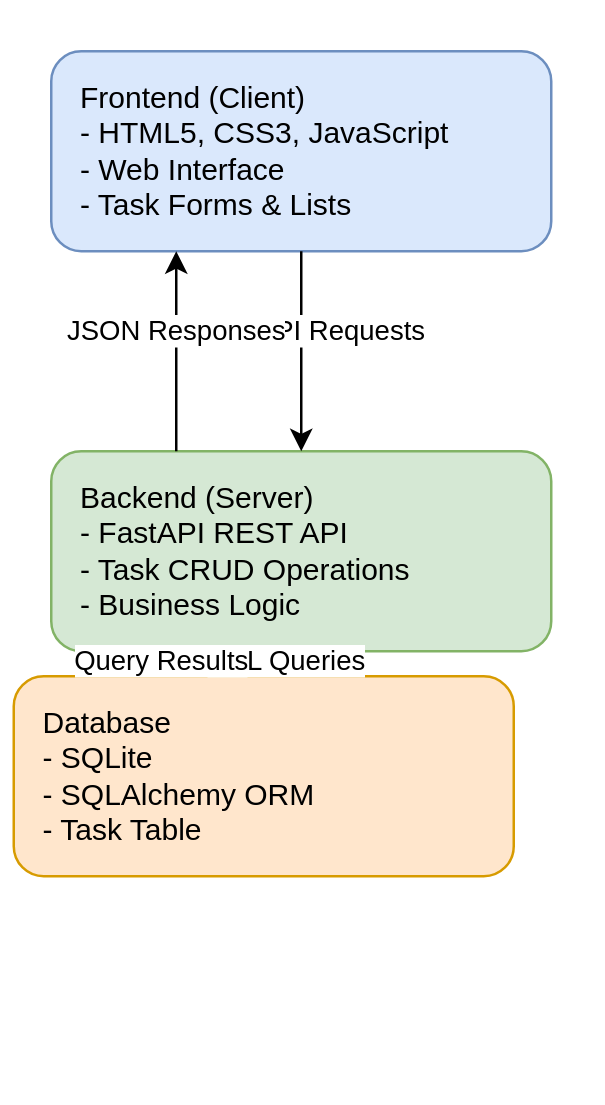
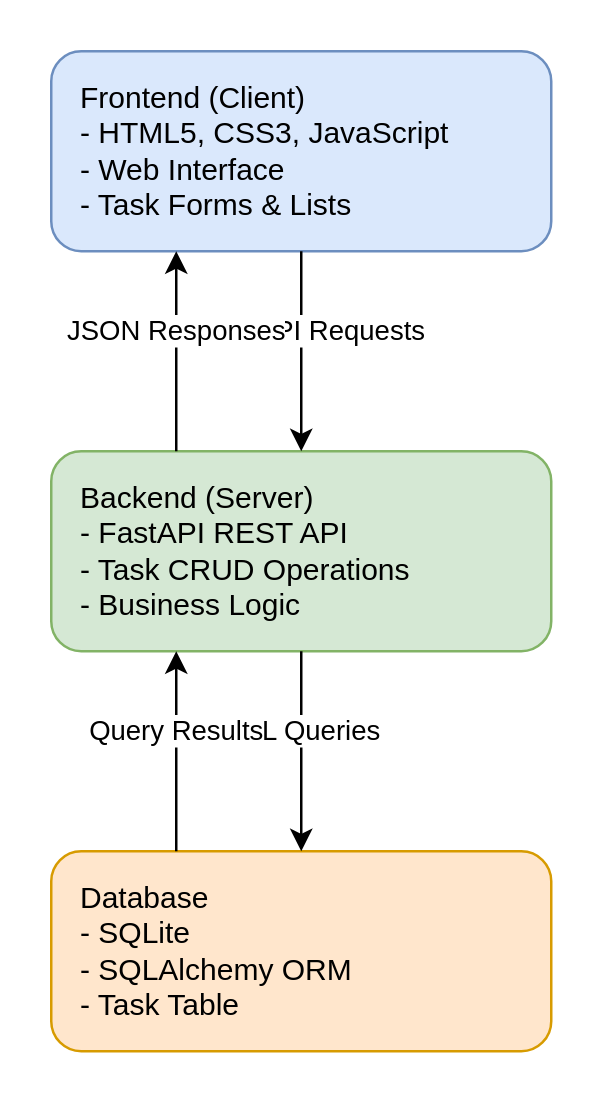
node "Database - SQLite - SQLAlchemy ORM - Task Table": moved (264, 776) -> (301, 951)
